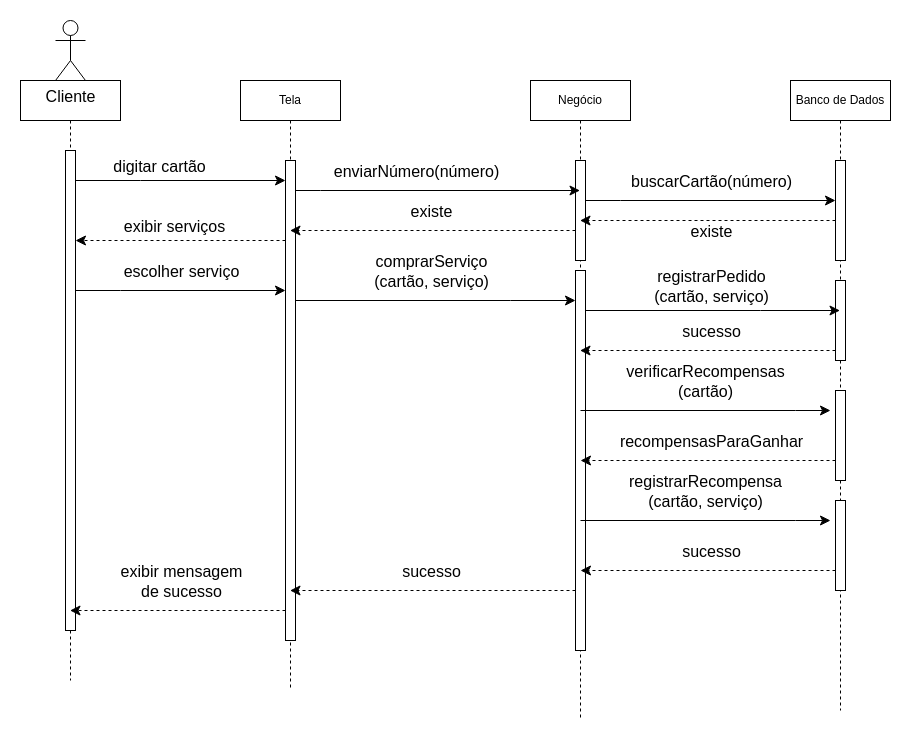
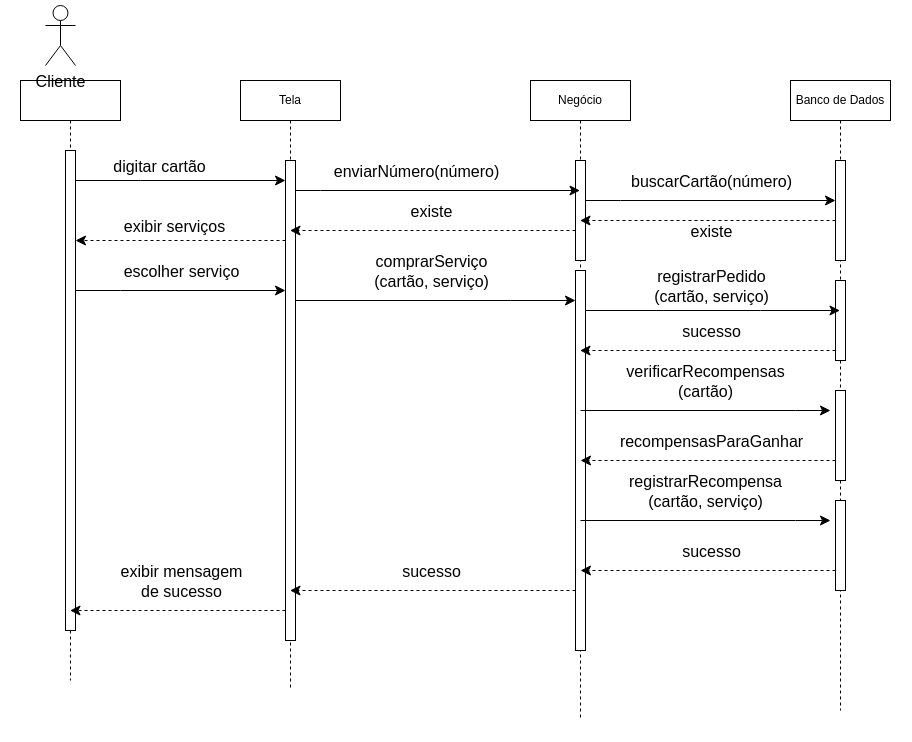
node "Cliente": moved (71, 51) -> (61, 36)
